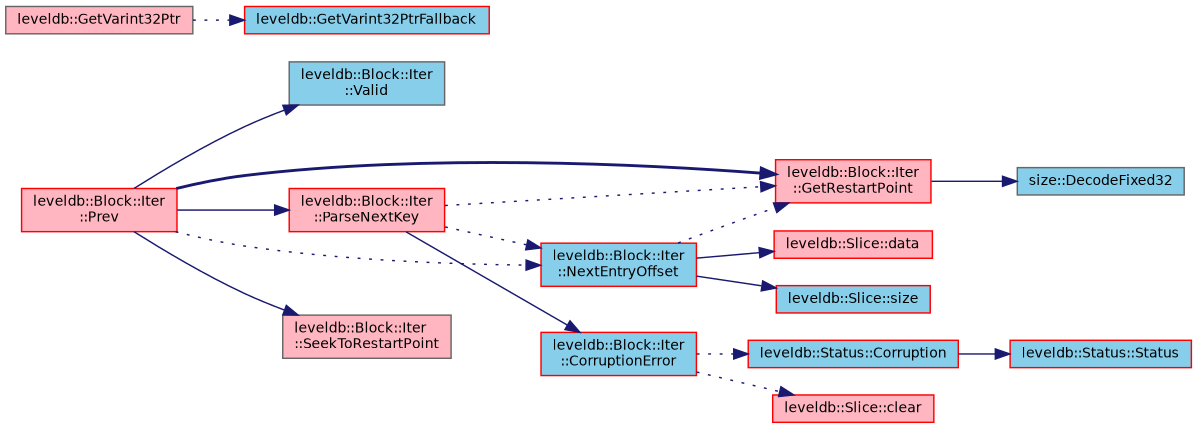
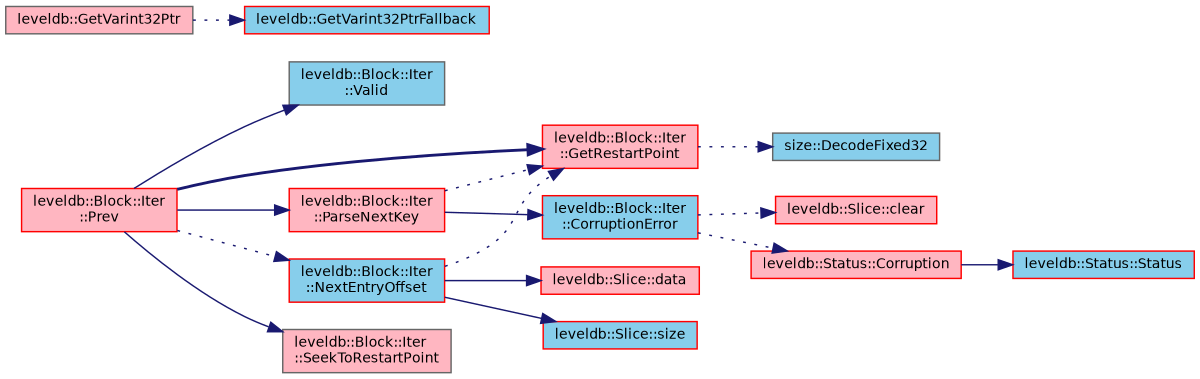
edge "leveldb::Block::Iter ::GetRestartPoint" -> "size::DecodeFixed32": style solid -> dotted
edge "leveldb::Block::Iter ::ParseNextKey" -> "leveldb::Block::Iter ::NextEntryOffset": removed
node "leveldb::Status::Corruption": fillcolor skyblue -> lightpink
